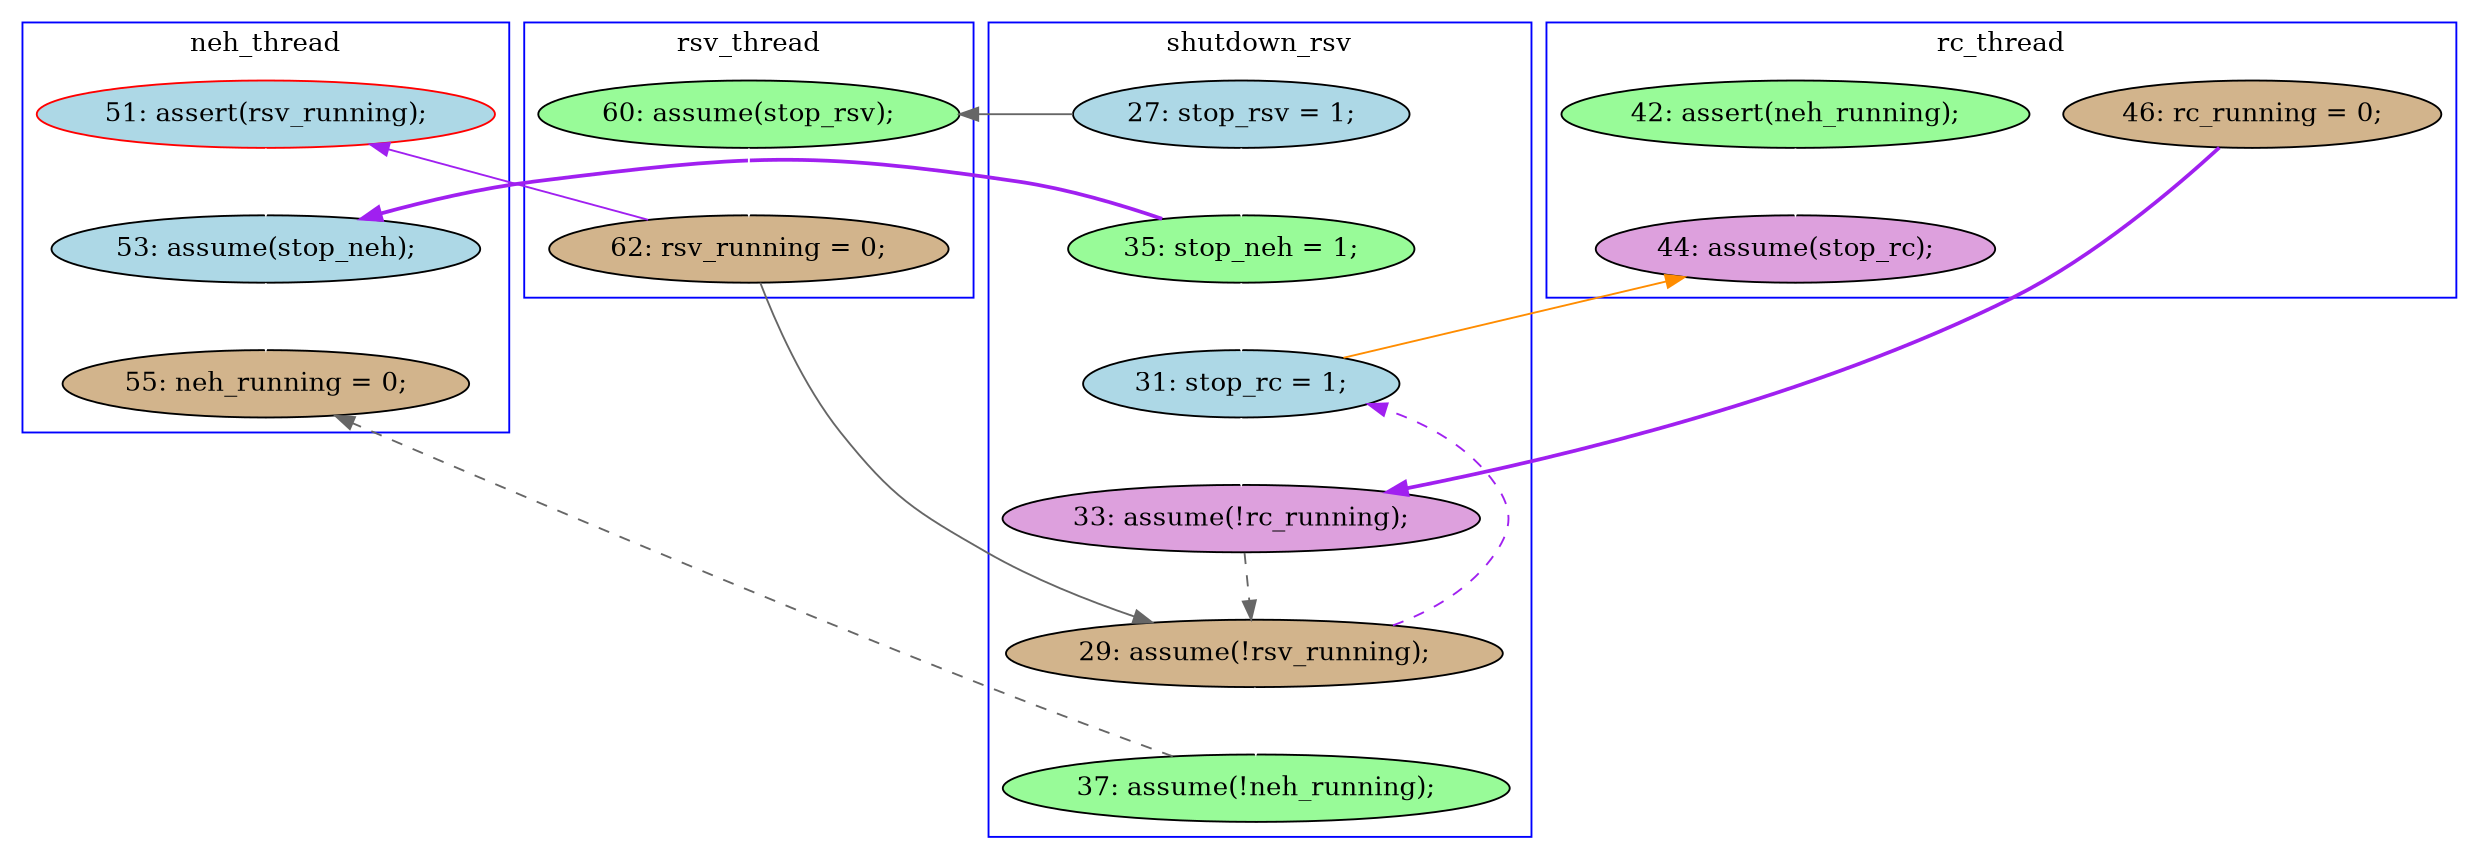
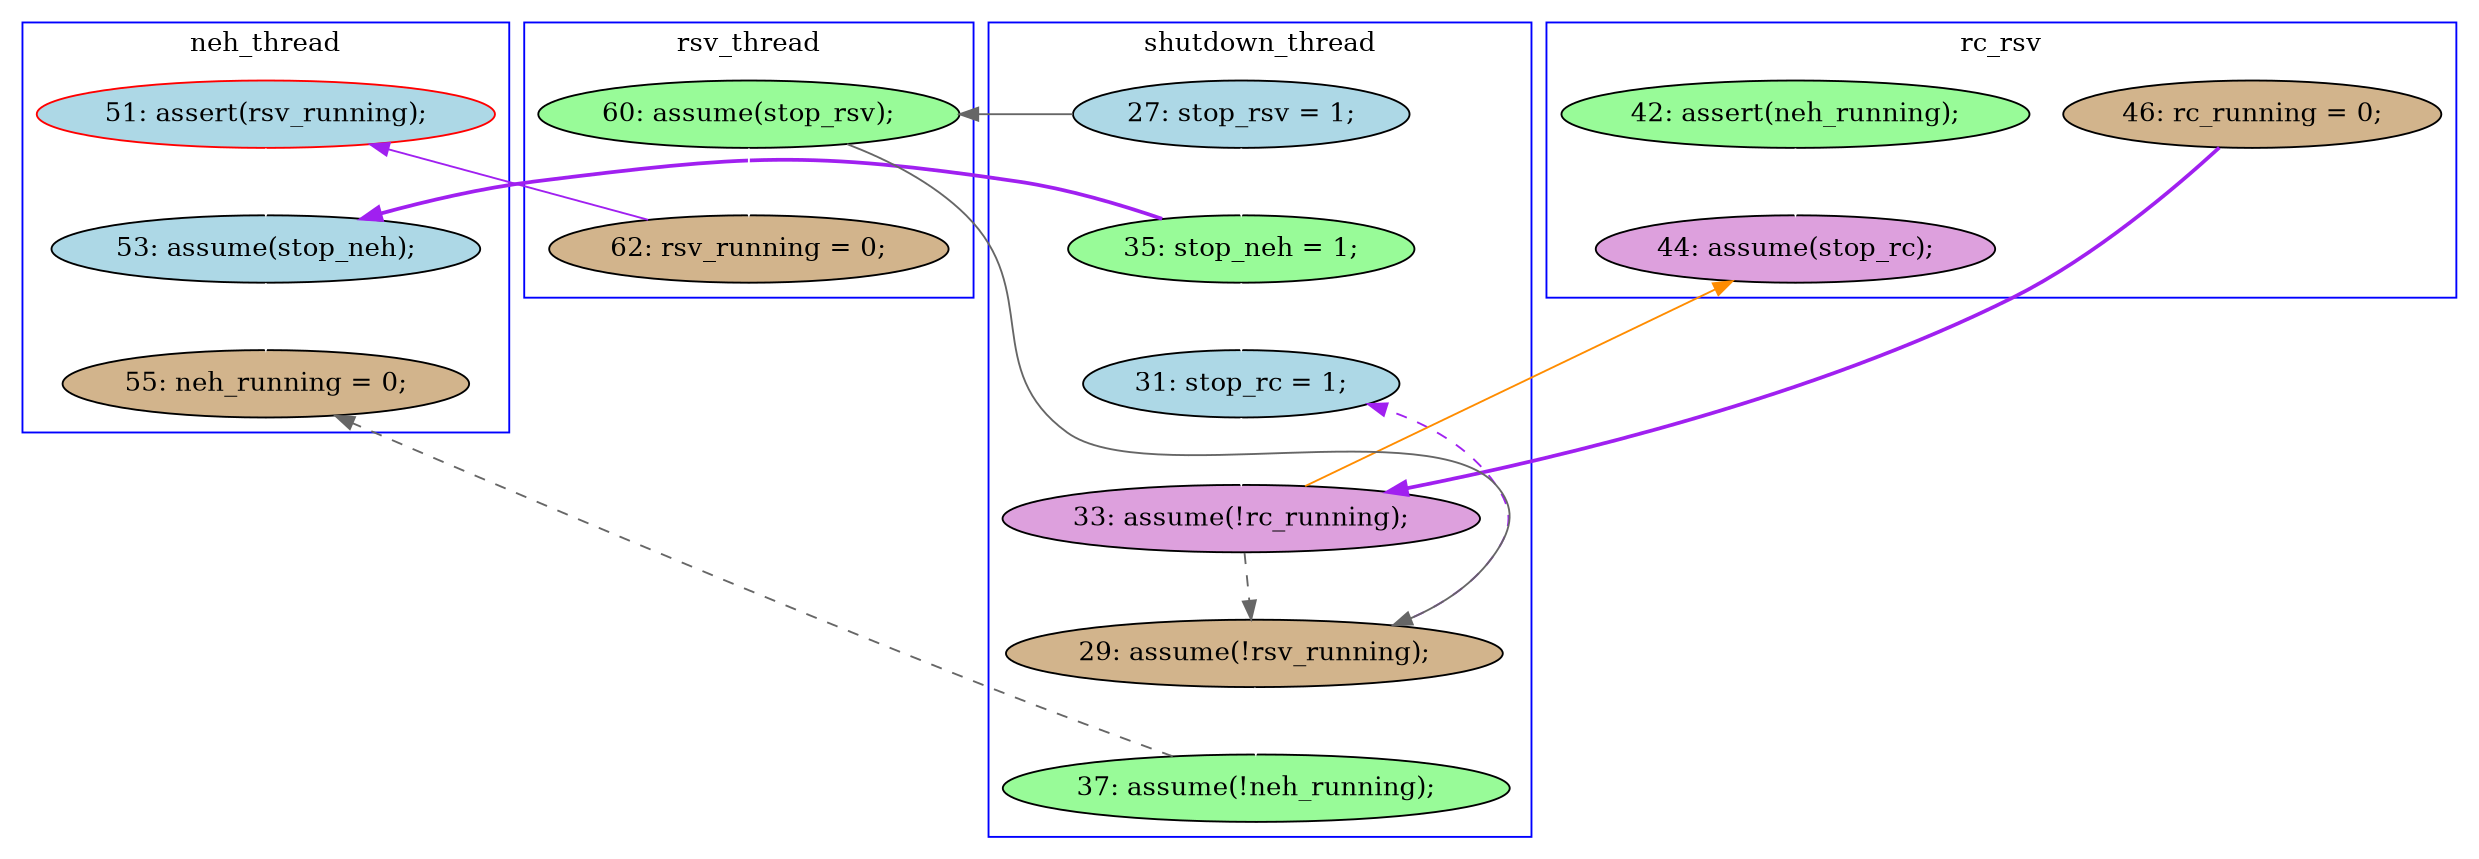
cluster "shutdown_rsv": label "shutdown_rsv" -> "shutdown_thread"
cluster "rc_thread": label "rc_thread" -> "rc_rsv"
edge "31: stop_rc = 1;" -> "44: assume(stop_rc);": now "33: assume(!rc_running);" -> "44: assume(stop_rc);"
edge "62: rsv_running = 0;" -> "29: assume(!rsv_running);": now "60: assume(stop_rsv);" -> "29: assume(!rsv_running);"
